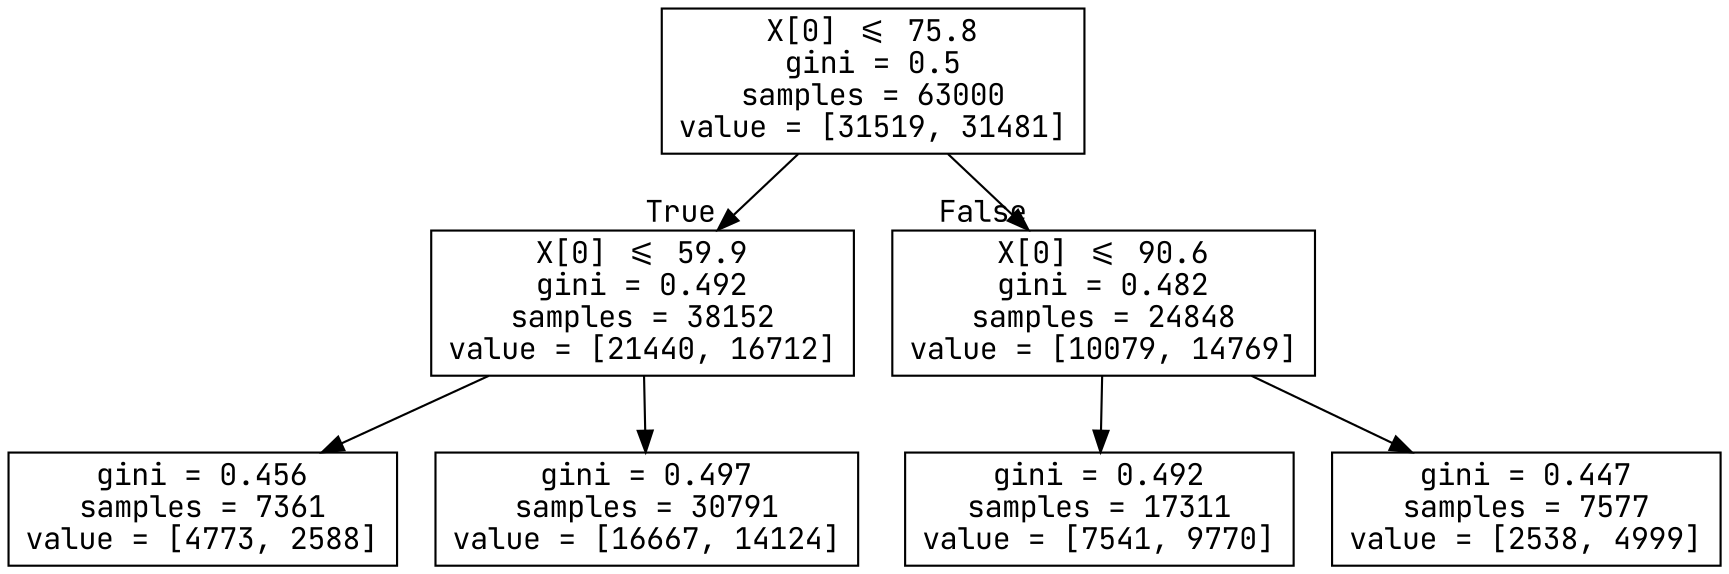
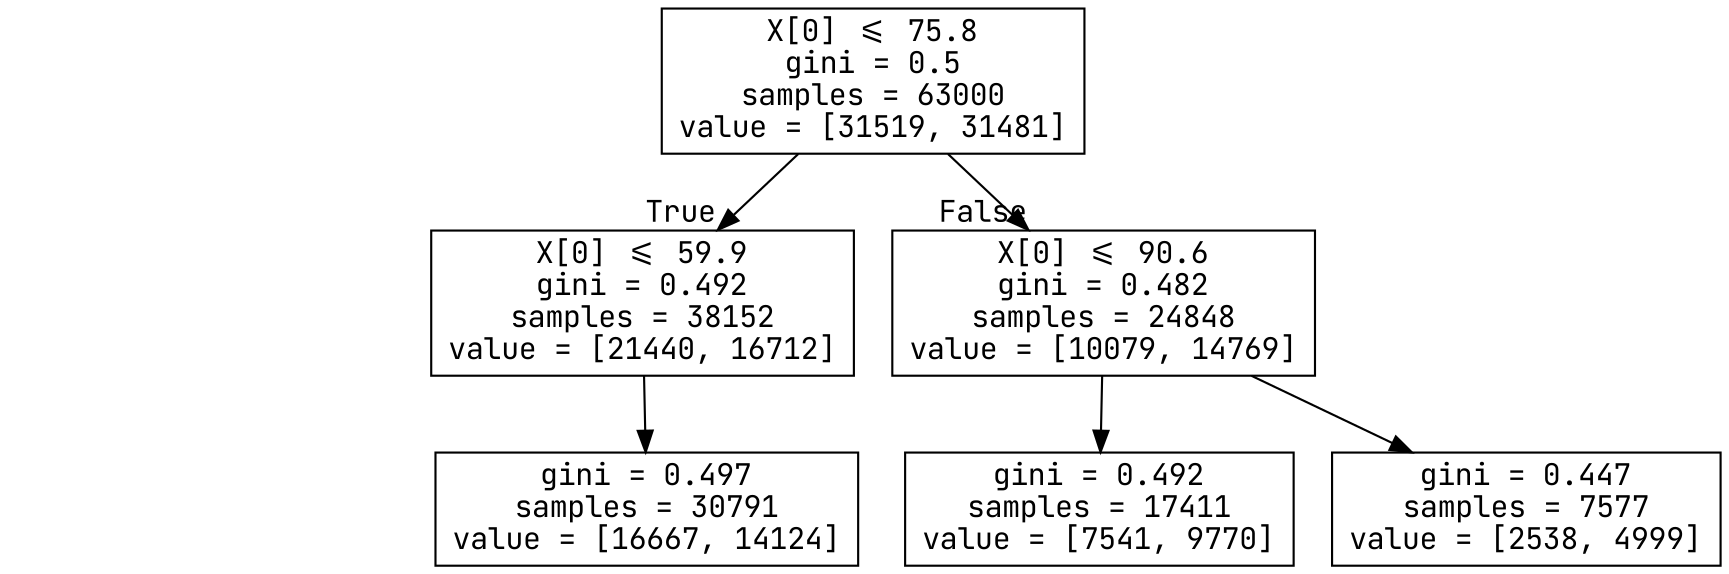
node "gini = 0.456 samples = 7361 value = [4773, 2588]": removed
node "gini = 0.492 samples = 17311 value = [7541, 9770]": label "gini = 0.492 samples = 17311 value = [7541, 9770]" -> "gini = 0.492 samples = 17411 value = [7541, 9770]"
